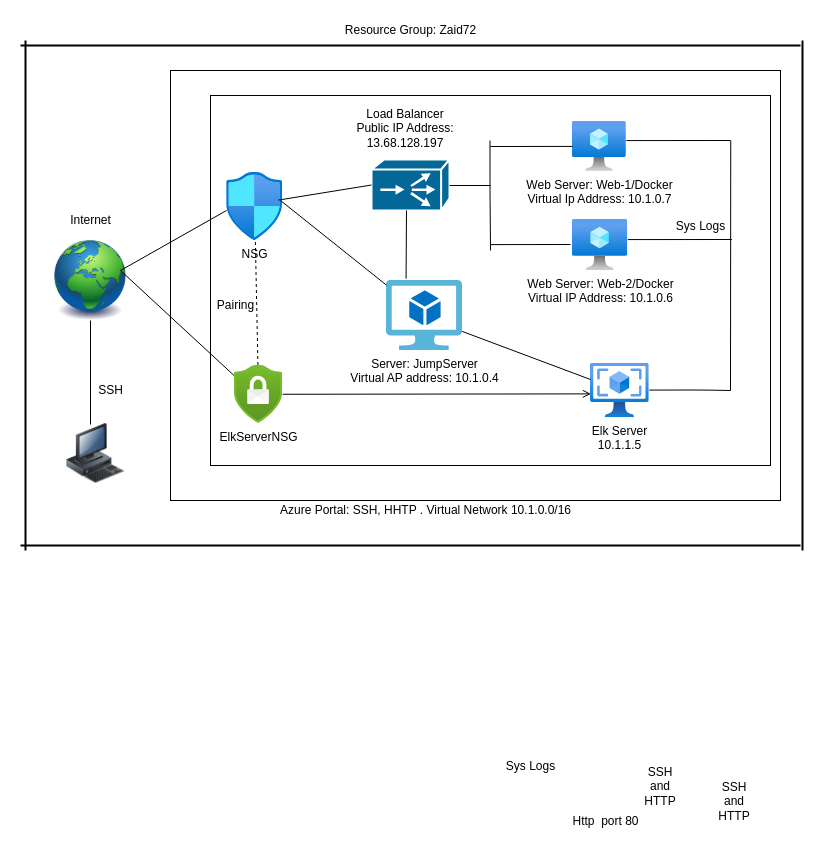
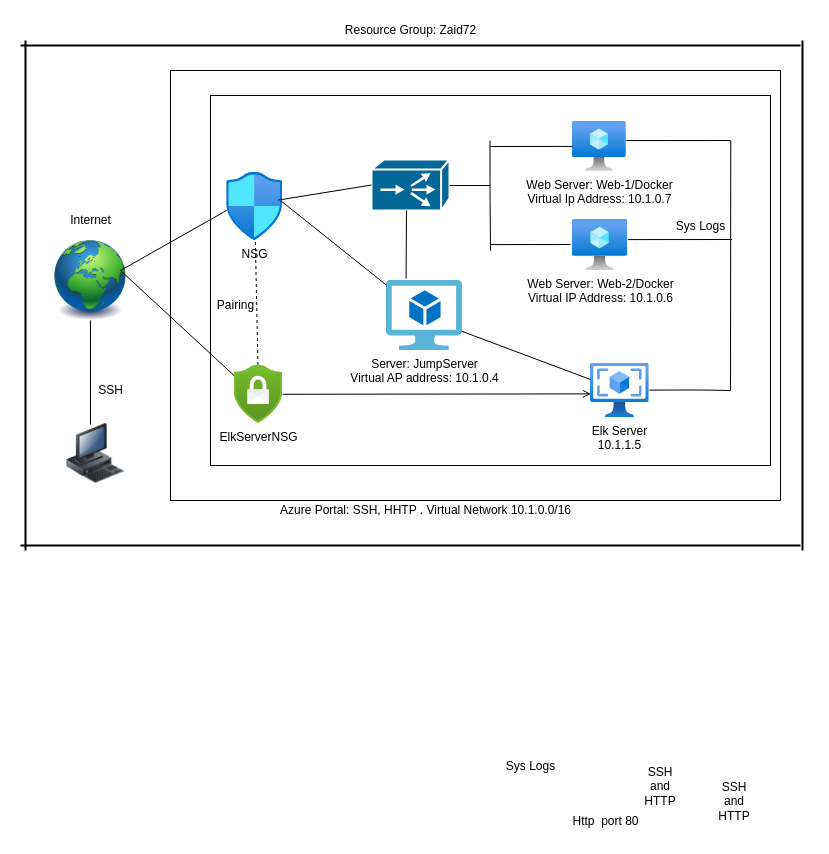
node "Load Balancer Public IP Address: 13.68.128.197": removed
